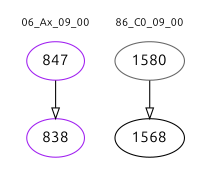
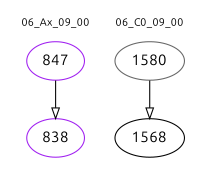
cluster "86_C0_09_00": label "86_C0_09_00" -> "06_C0_09_00"
